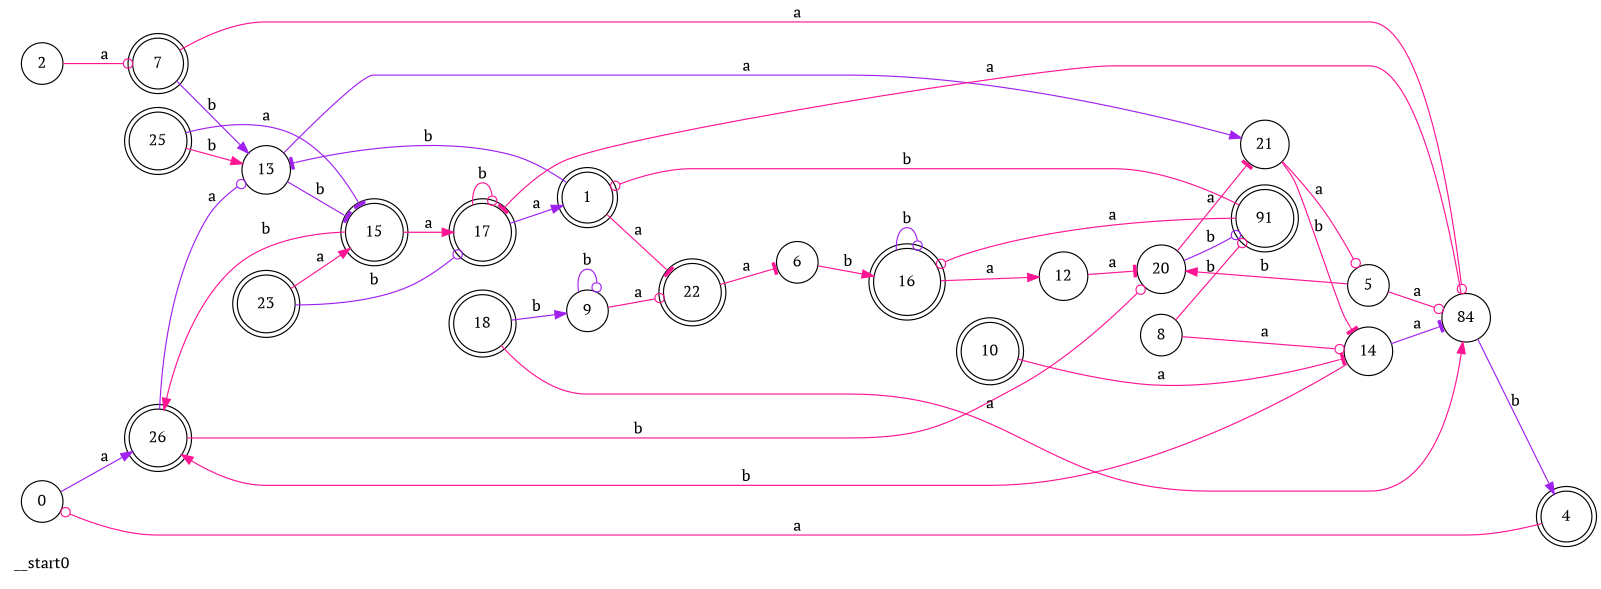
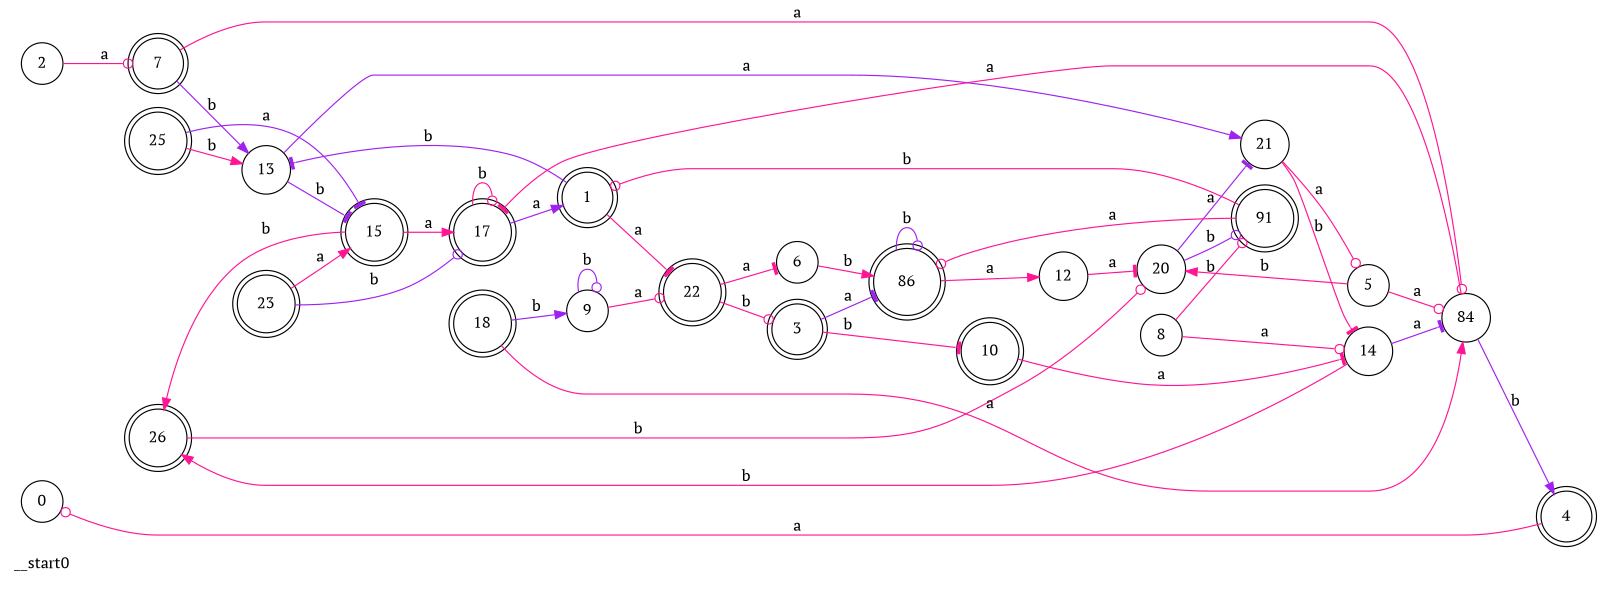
edge "20" -> "21": color deeppink -> purple
node "16": label "16" -> "86"
edge "26" -> "13": removed, label "a"
node "3": added
edge "0" -> "26": removed, label "a"
